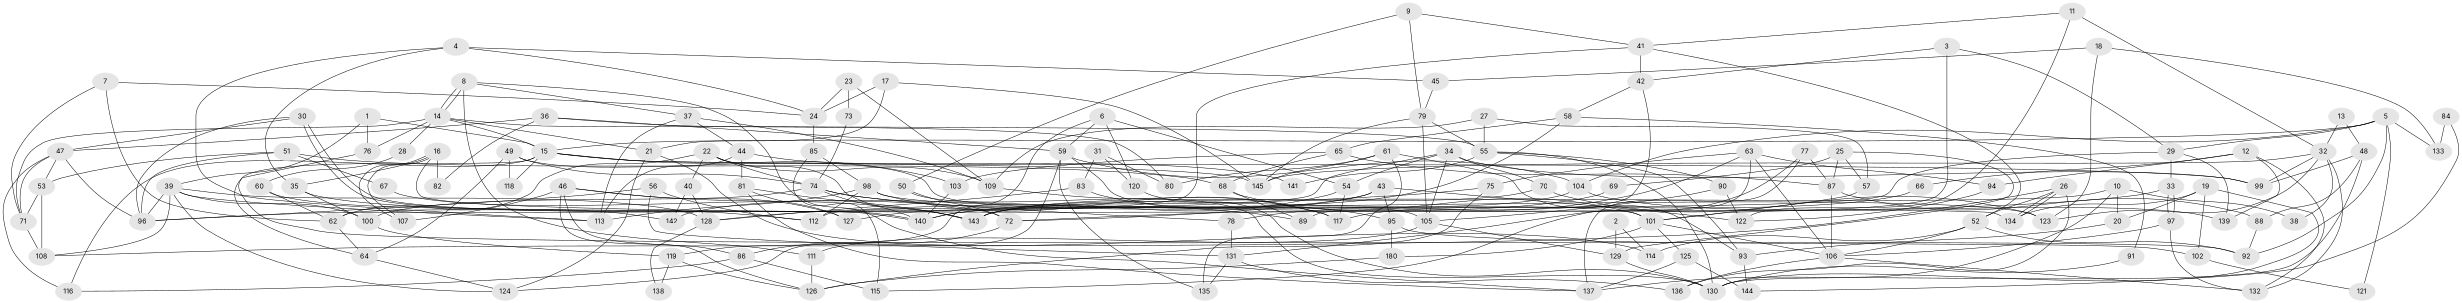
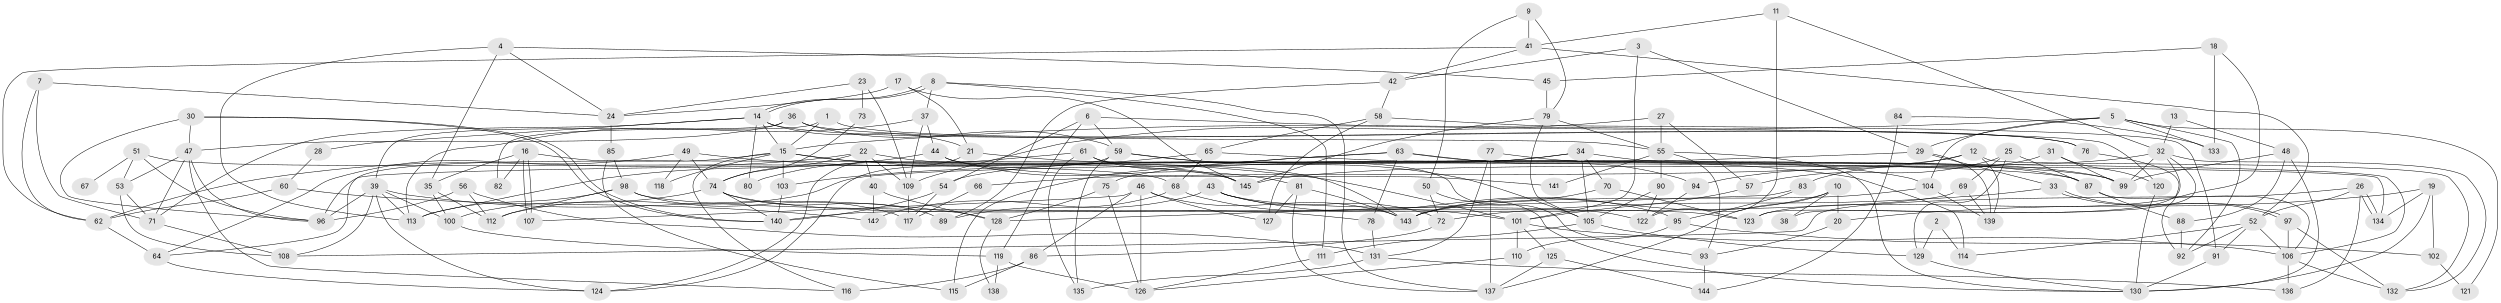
edge "31" -- "80": now "31" -- "99"
edge "67" -- "72": removed
edge "69" -- "139": added
edge "52" -- "91": added
node "180": label "180" -> "110"
